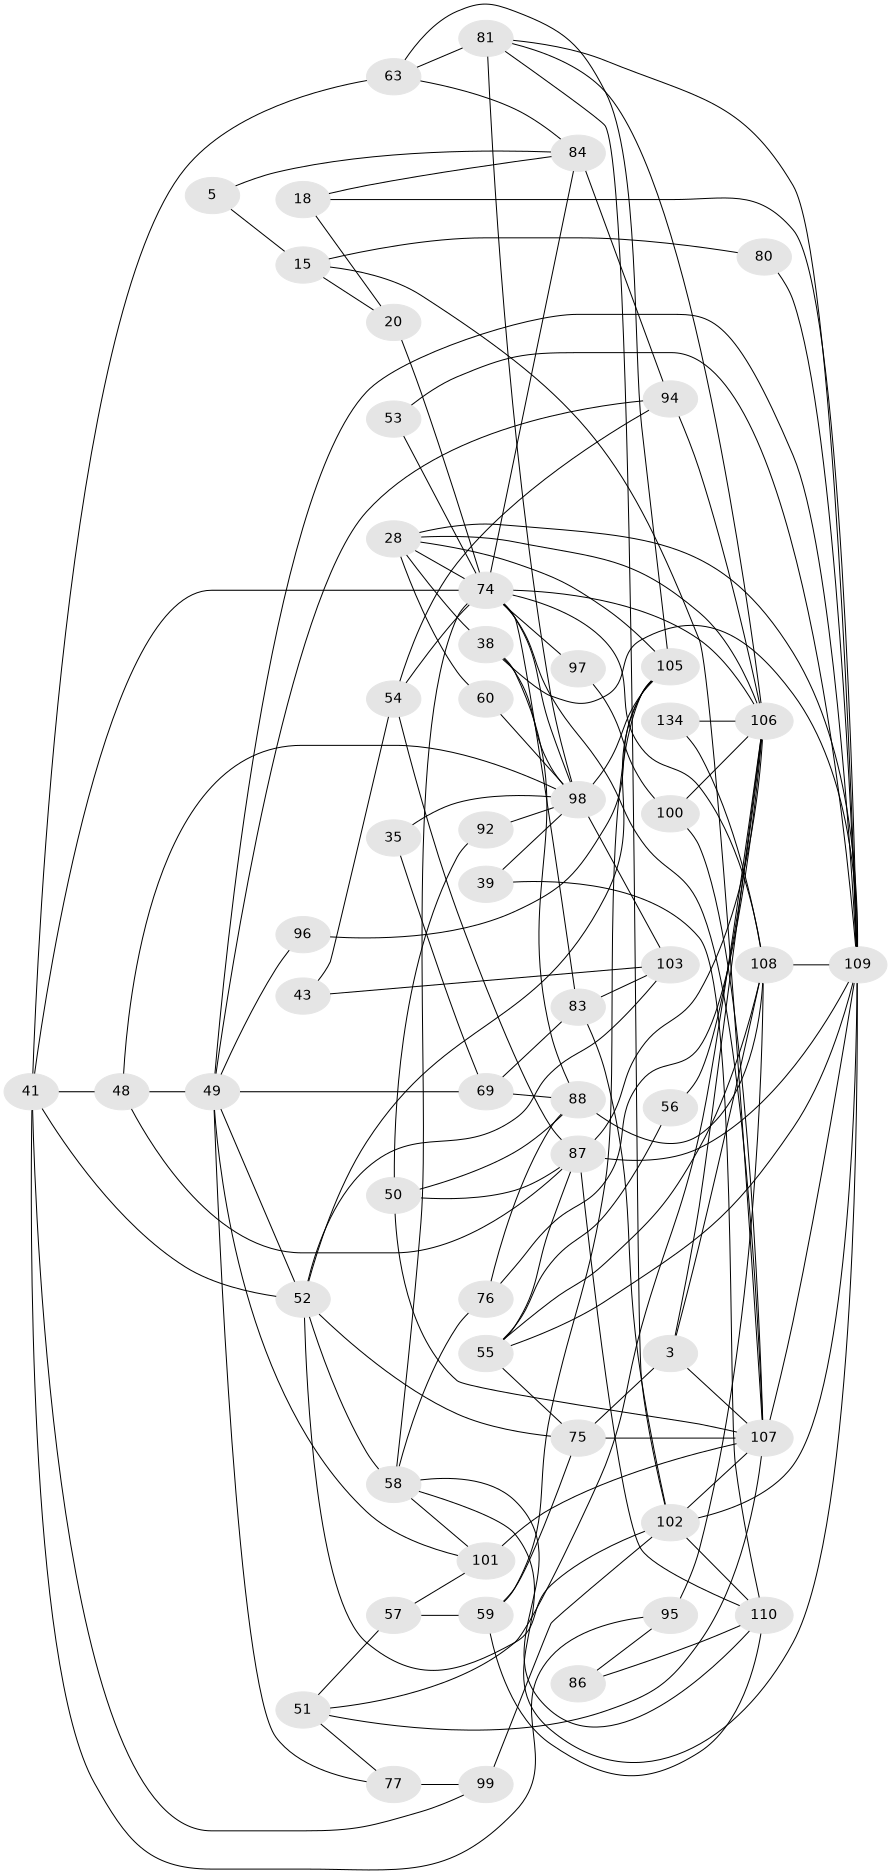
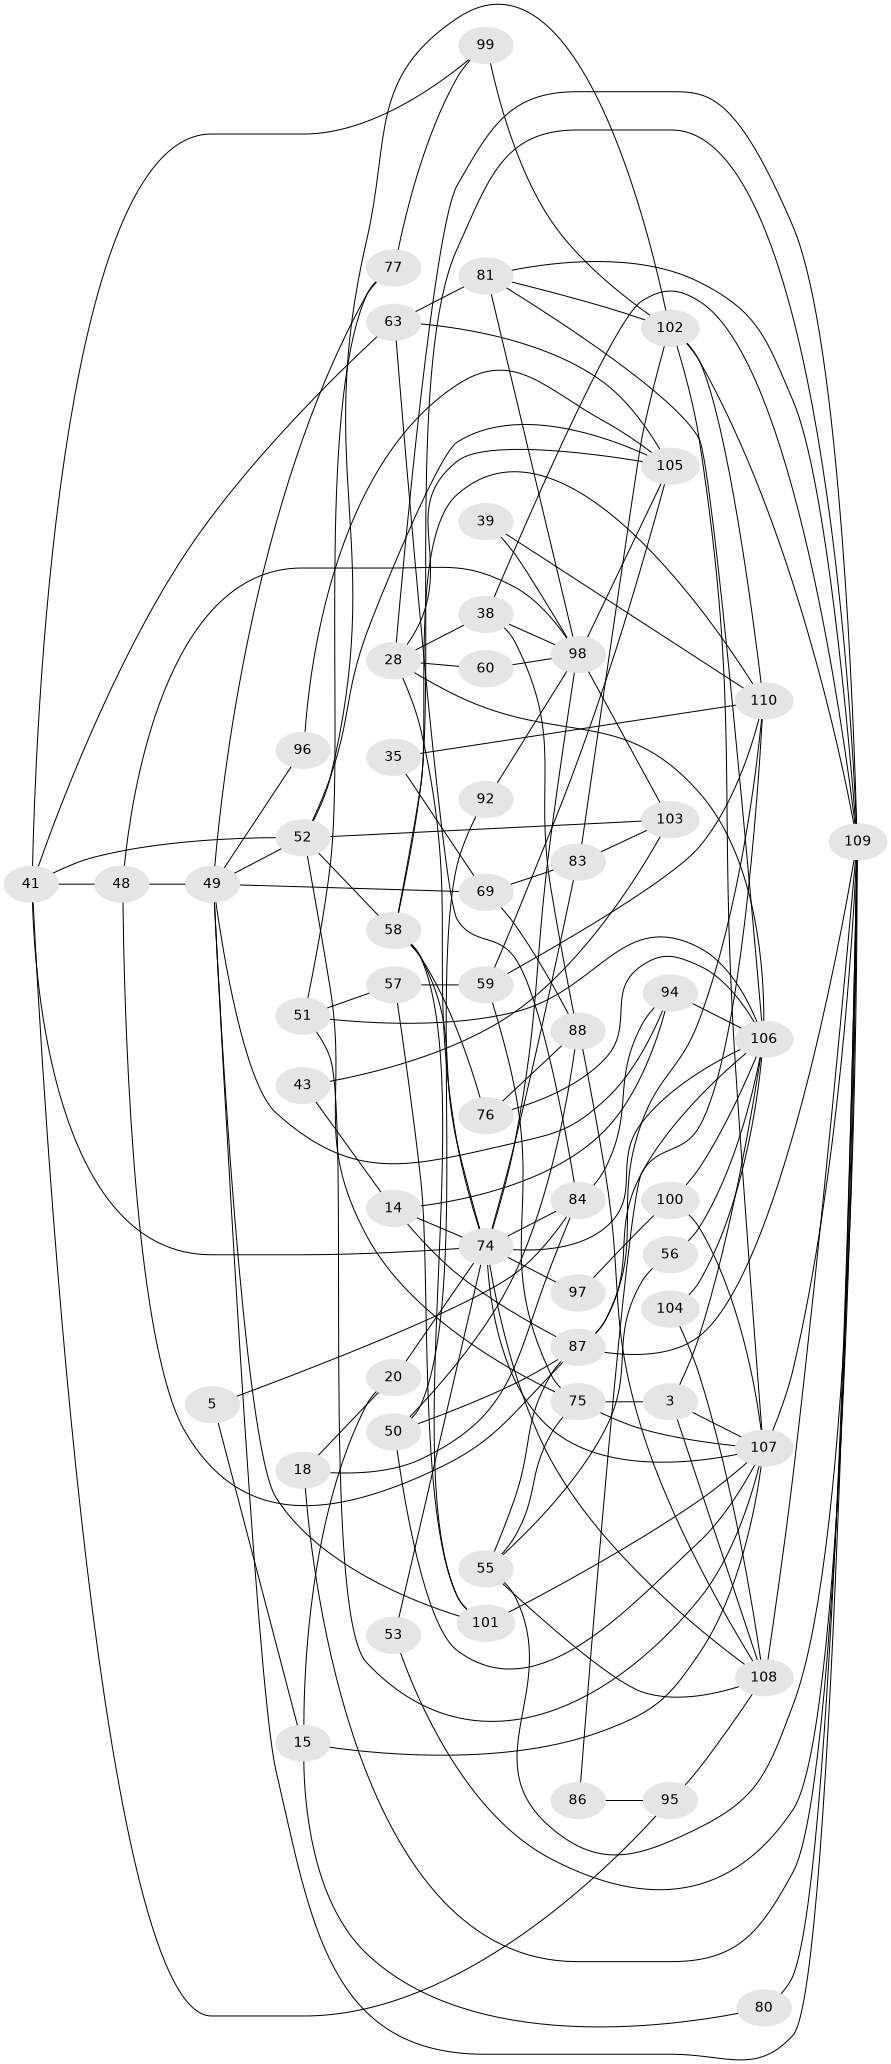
node "54": label "54" -> "14"
node "134": label "134" -> "104"
edge "98" -- "35": now "110" -- "35"
